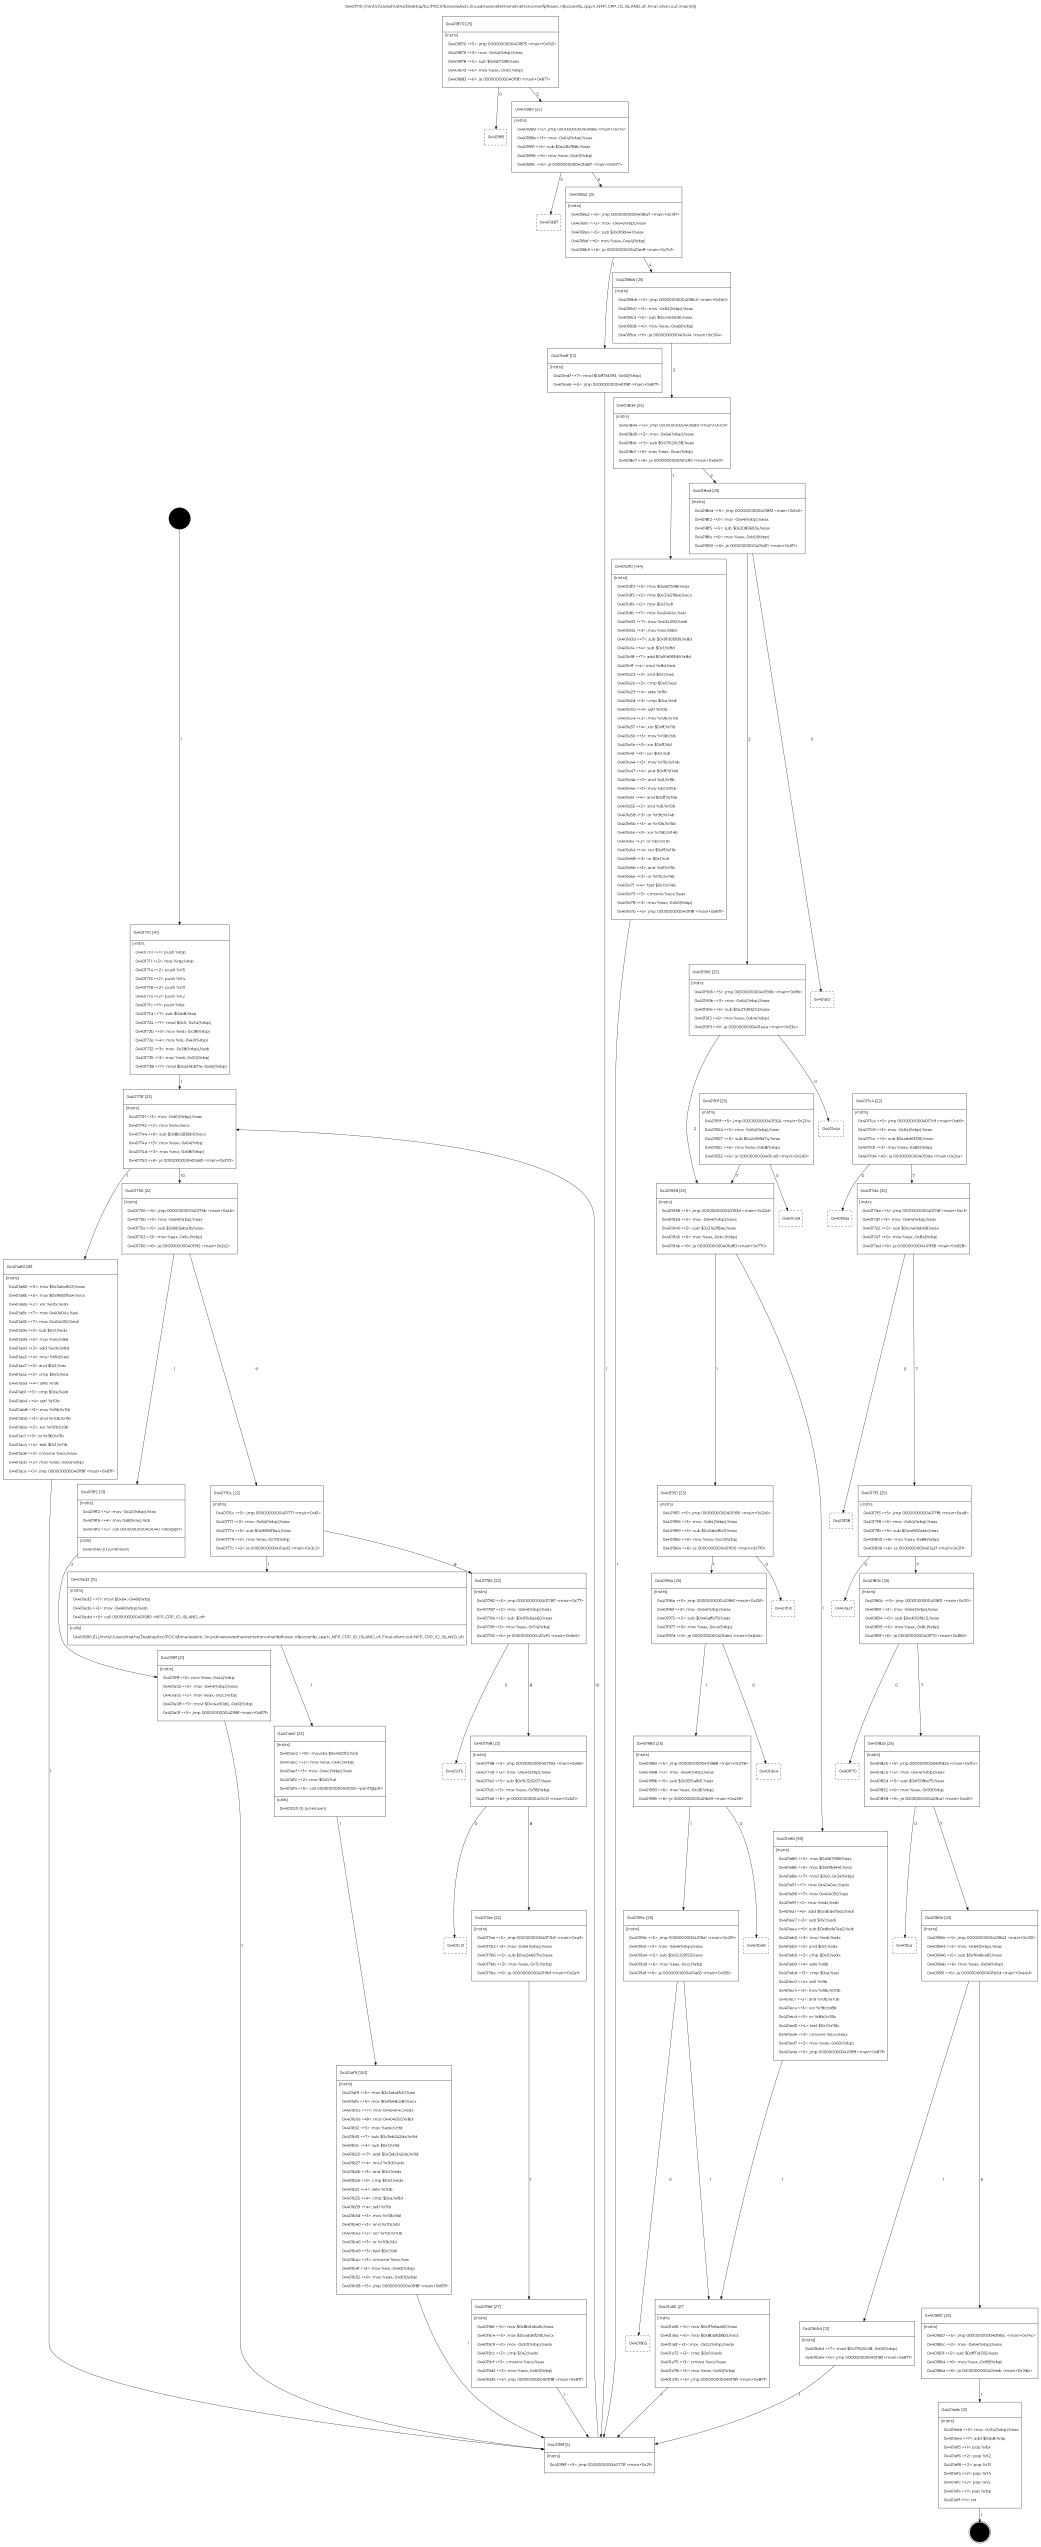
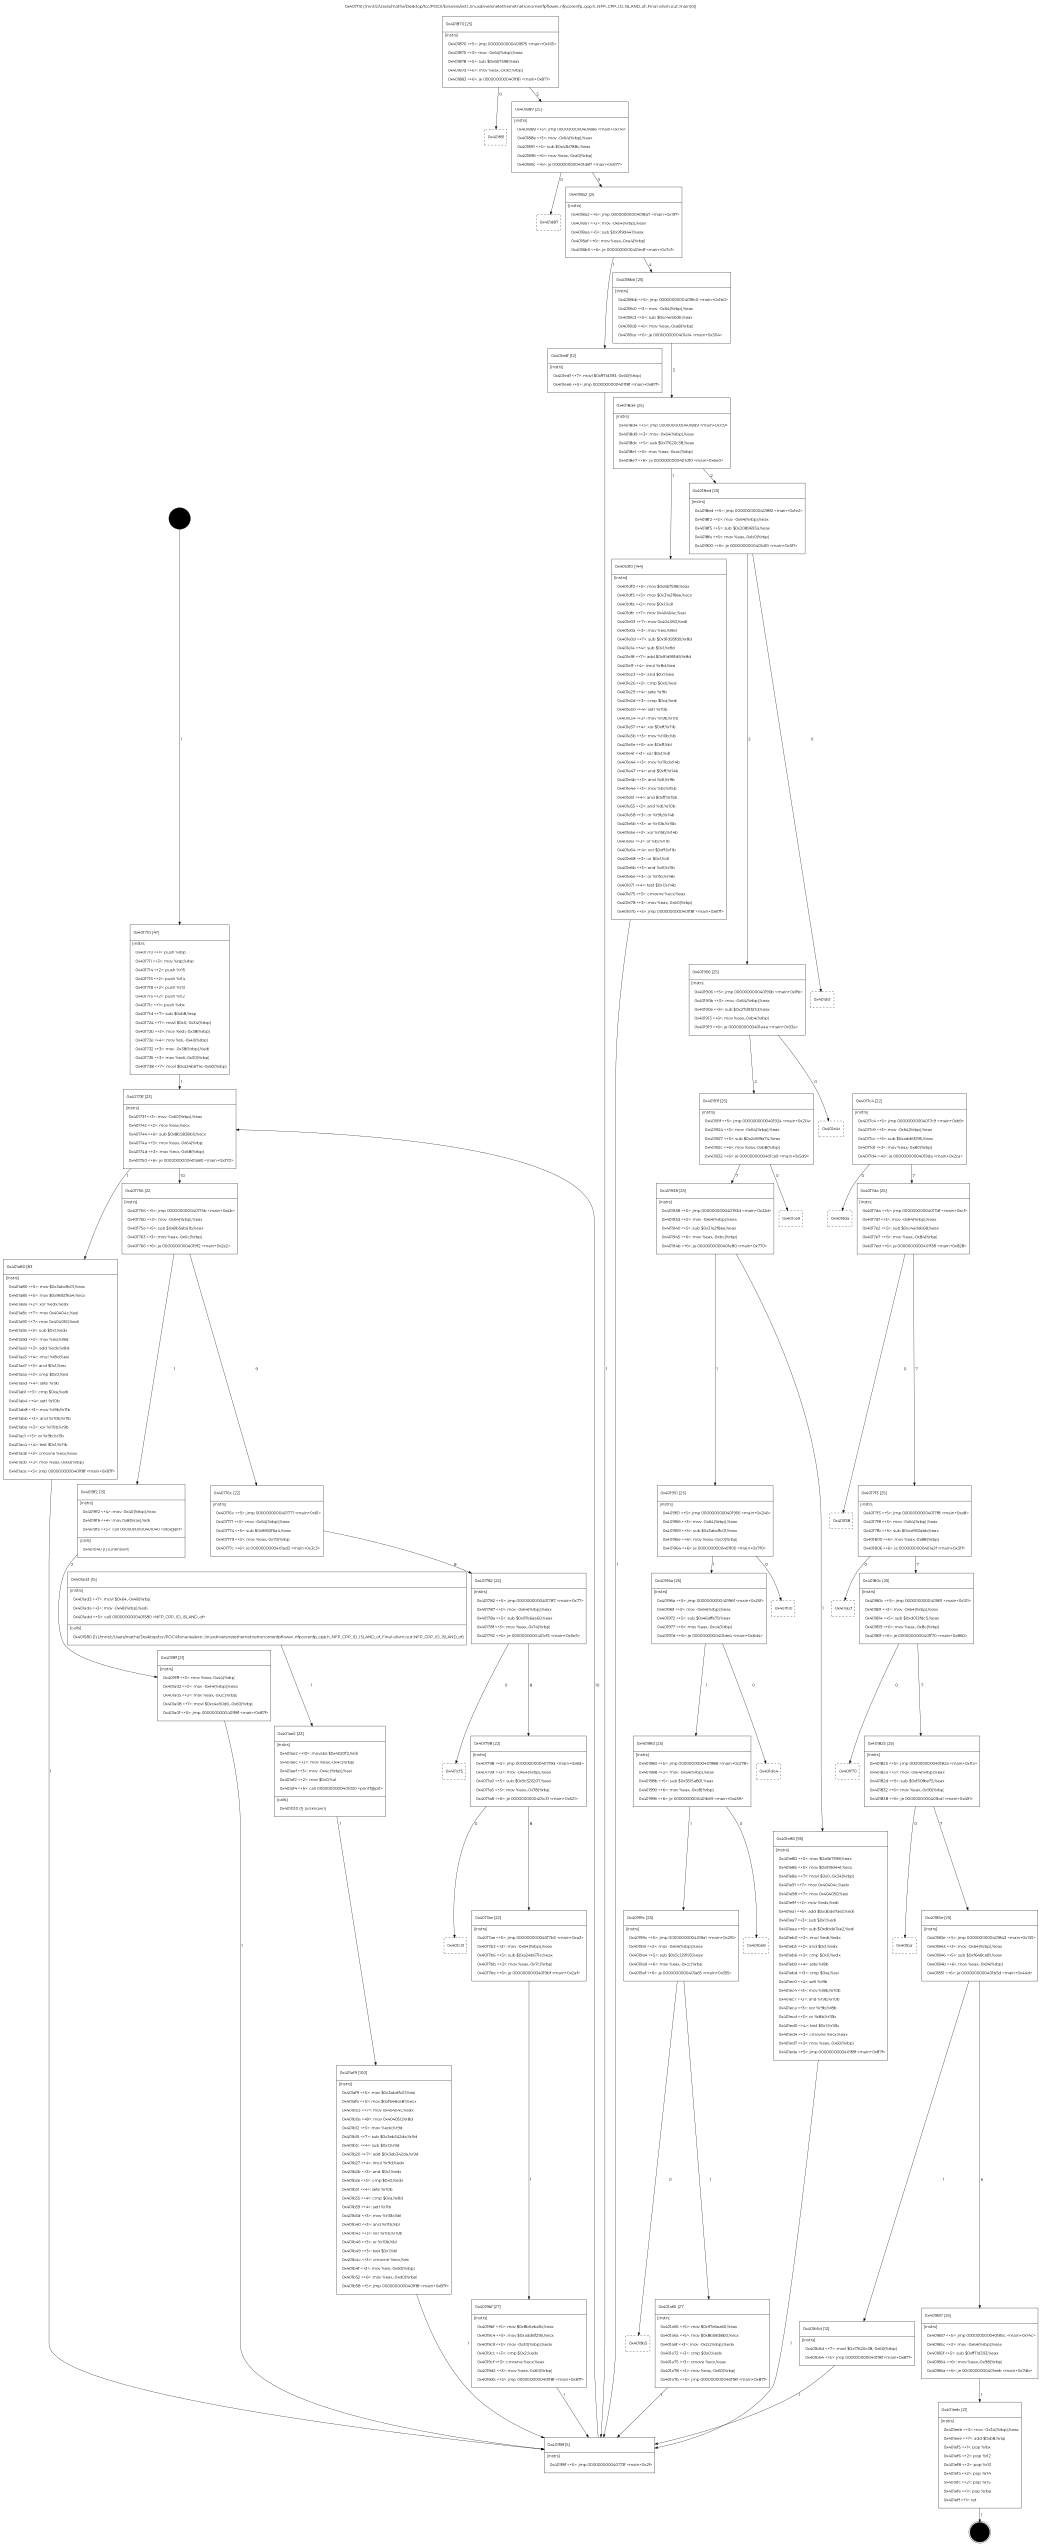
edge "0x401906 [25]" -> "0x401938 [25]": now "0x401906 [25]" -> "0x40191f [25]"
edge "0x40176c [22]" -> "0x401ad3 [15]": removed, label "1"
edge "0x401e80 [95]" -> "0x401a65 [27]": now "0x401e80 [95]" -> "0x401f8f [5]"
